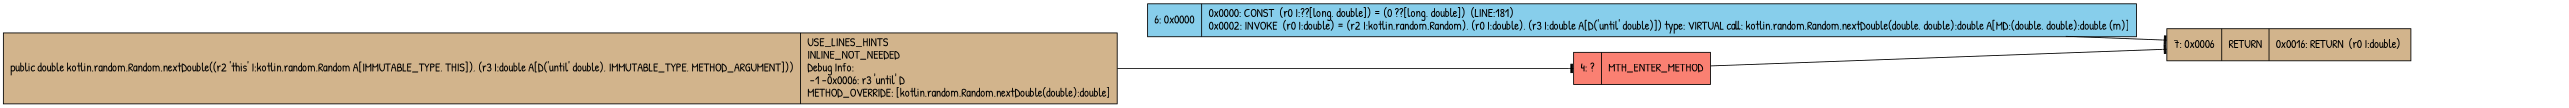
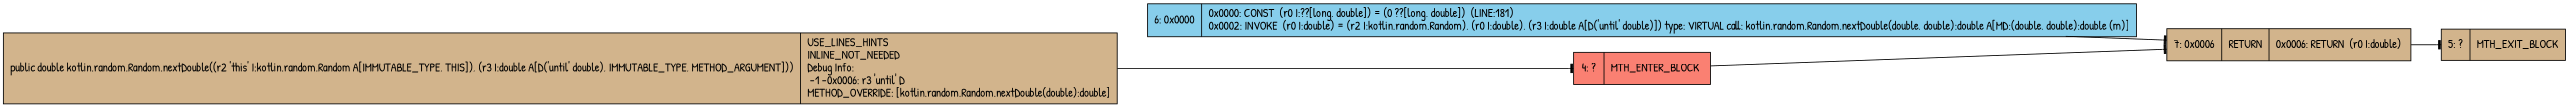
node "7: 0x0006": text "0x0016: RETURN  (r0 I:double)" -> "0x0006: RETURN  (r0 I:double)"
node "5: ?": added
node "4: ?": text "MTH_ENTER_METHOD" -> "MTH_ENTER_BLOCK"
